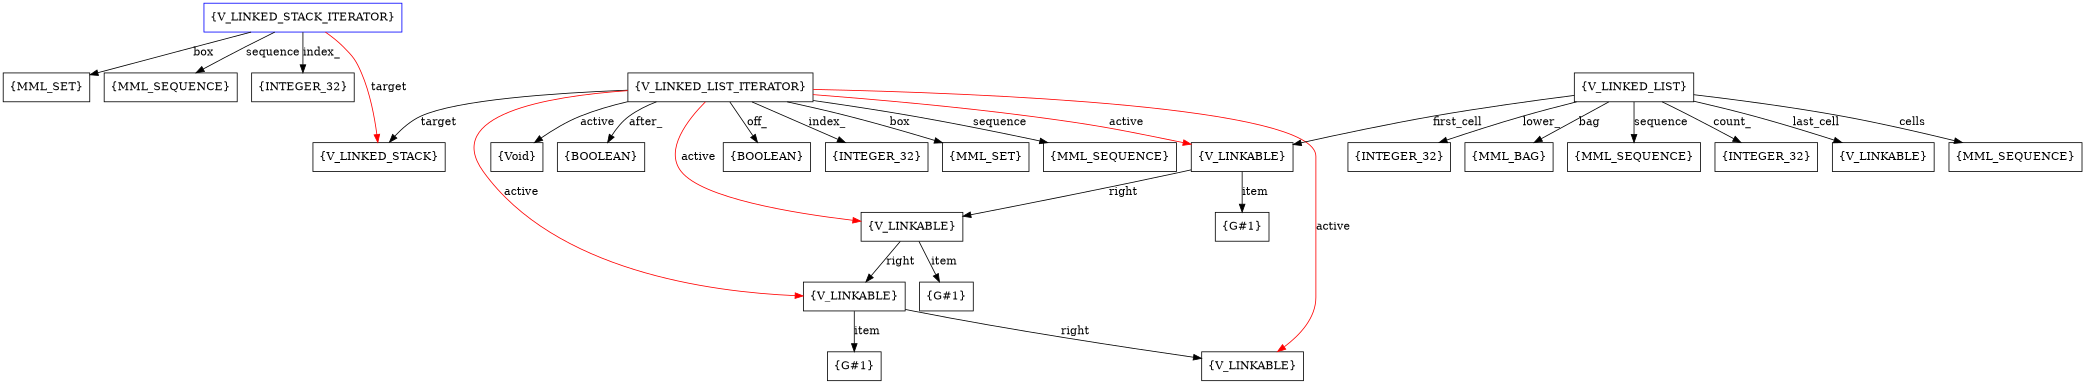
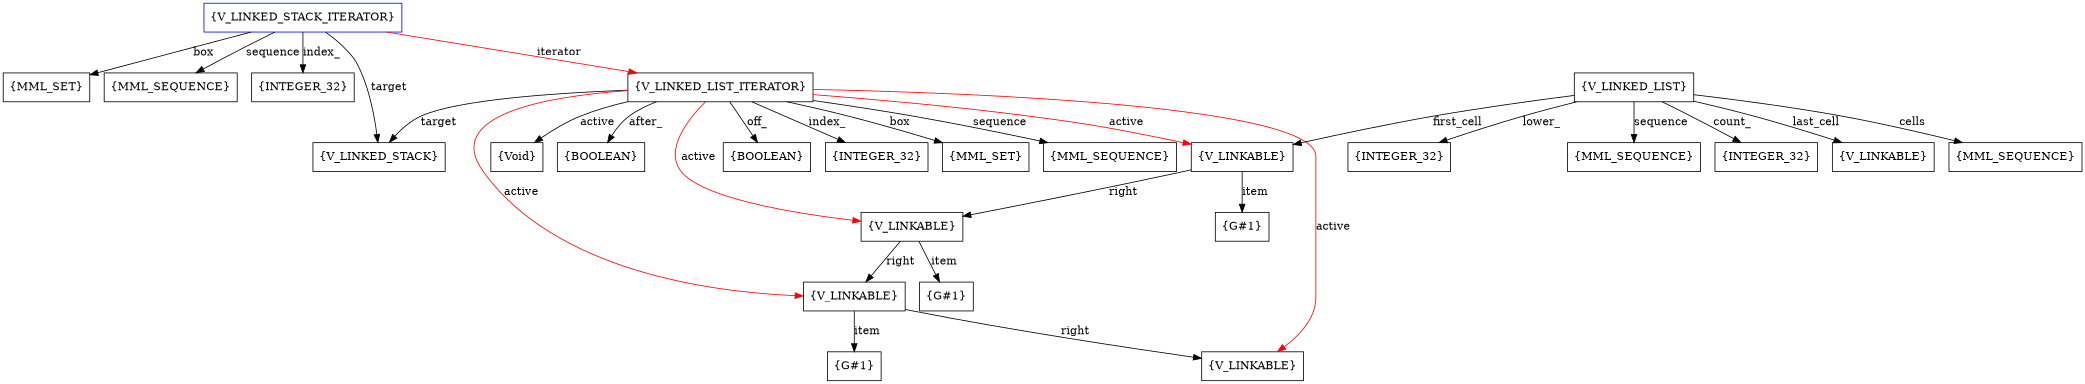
edge "{V_LINKED_STACK_ITERATOR}" -> "{V_LINKED_LIST_ITERATOR}": added, label "iterator"
edge "{V_LINKED_STACK_ITERATOR}" -> "{V_LINKED_STACK}": color red -> black
node "{MML_BAG}": removed
